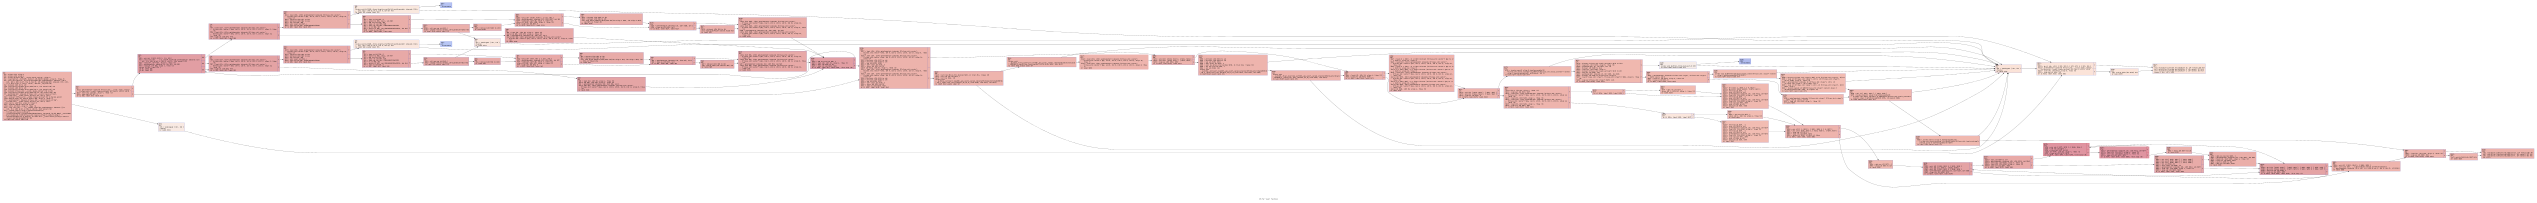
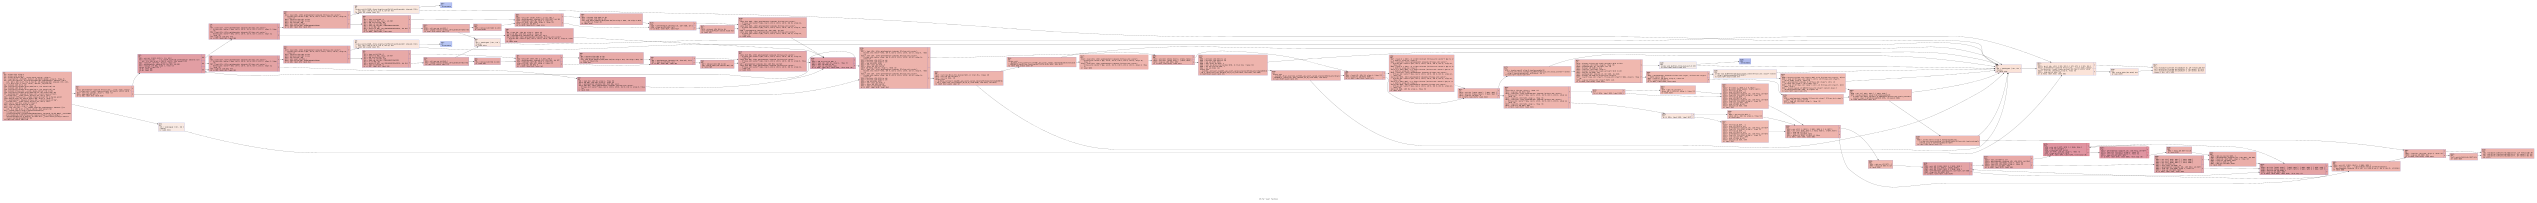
node "%198:": fillcolor #e1675170 -> #f3c7b170
